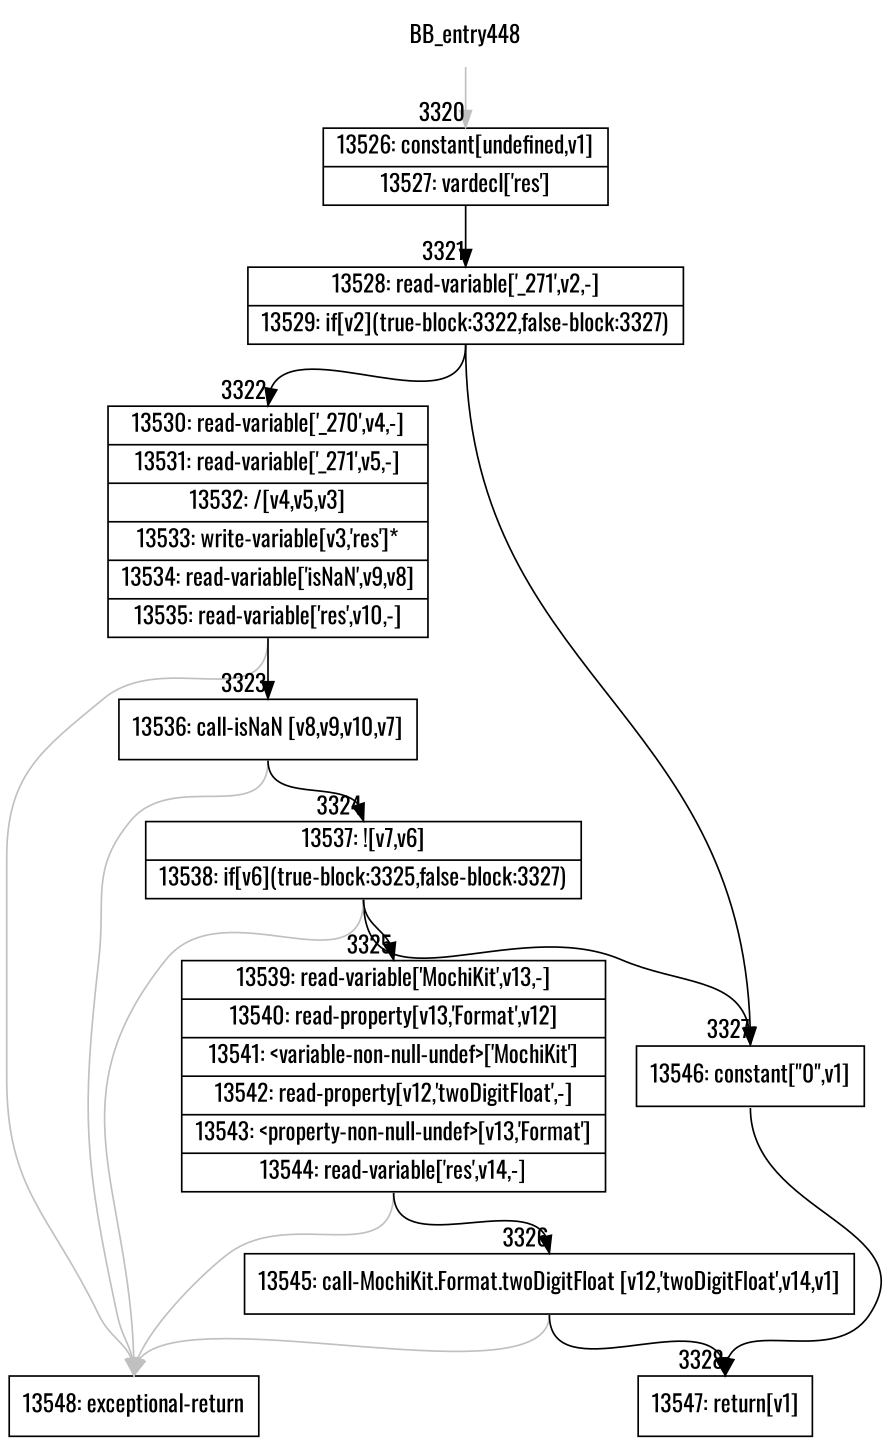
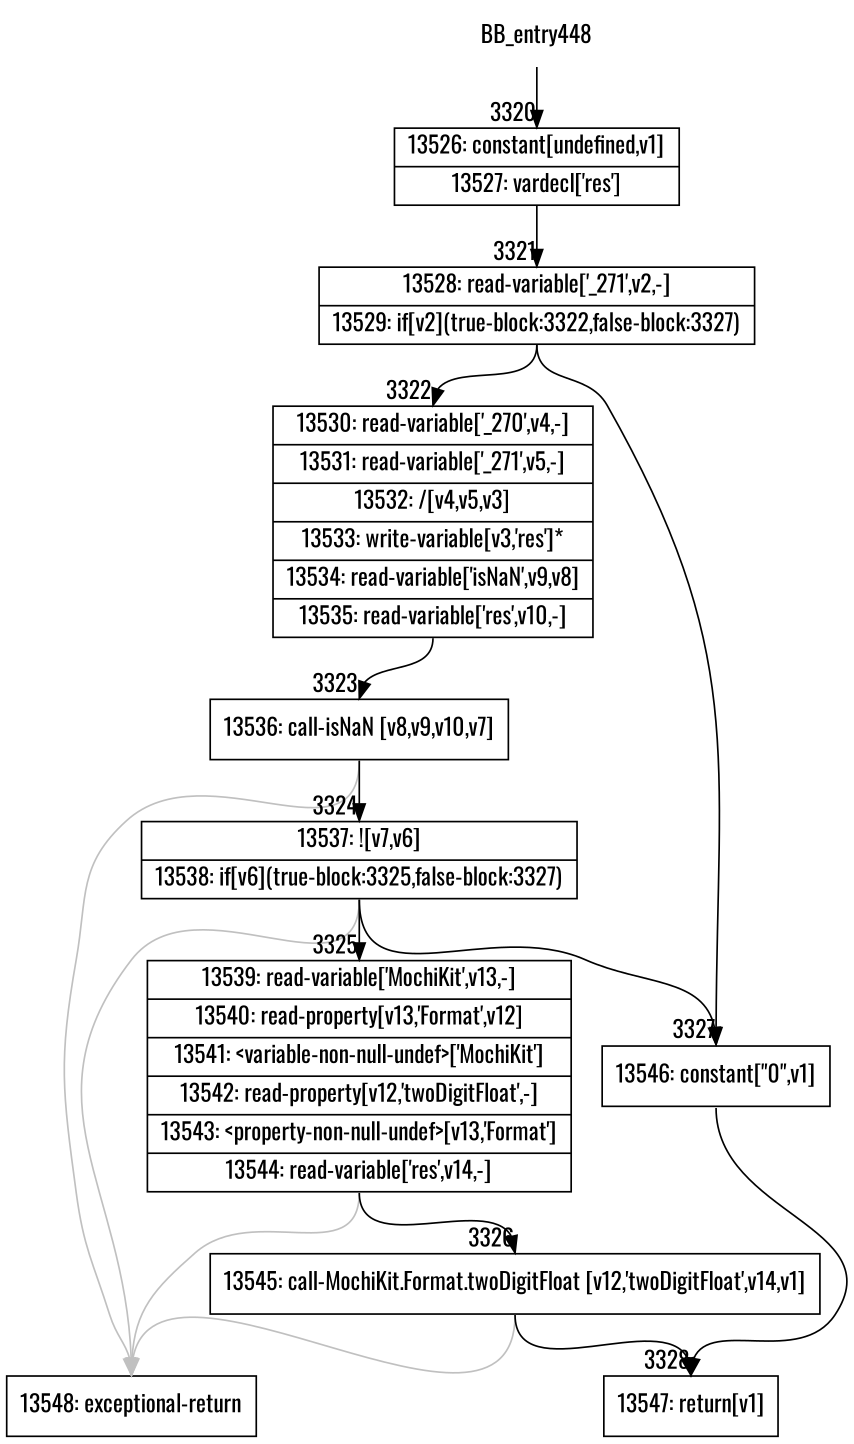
edge "BB_entry448" -> "13526: constant[undefined,v1]": color gray -> black
edge "13530: read-variable['_270',v4,-]" -> "13548: exceptional-return": removed
